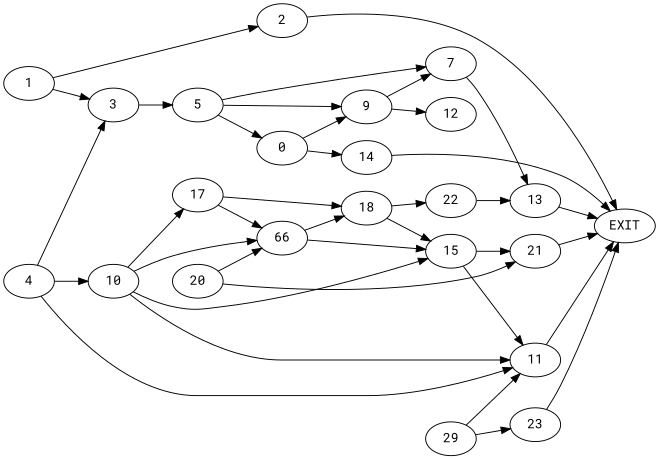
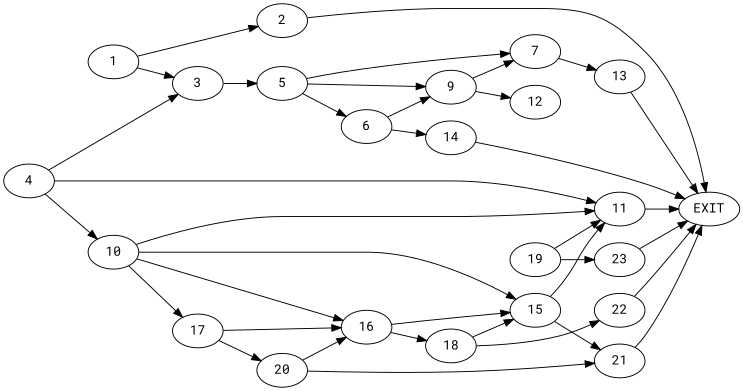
node "0": label "0" -> "6"
edge "17" -> "18": now "17" -> "20"
edge "22" -> "13": now "22" -> "EXIT"
node "66": label "66" -> "16"
node "29": label "29" -> "19"
